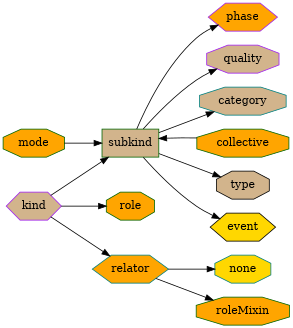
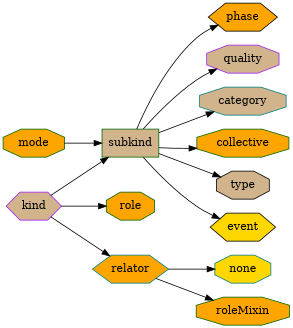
node "phase": color purple -> black
edge "collective" -> "subkind": reversed
